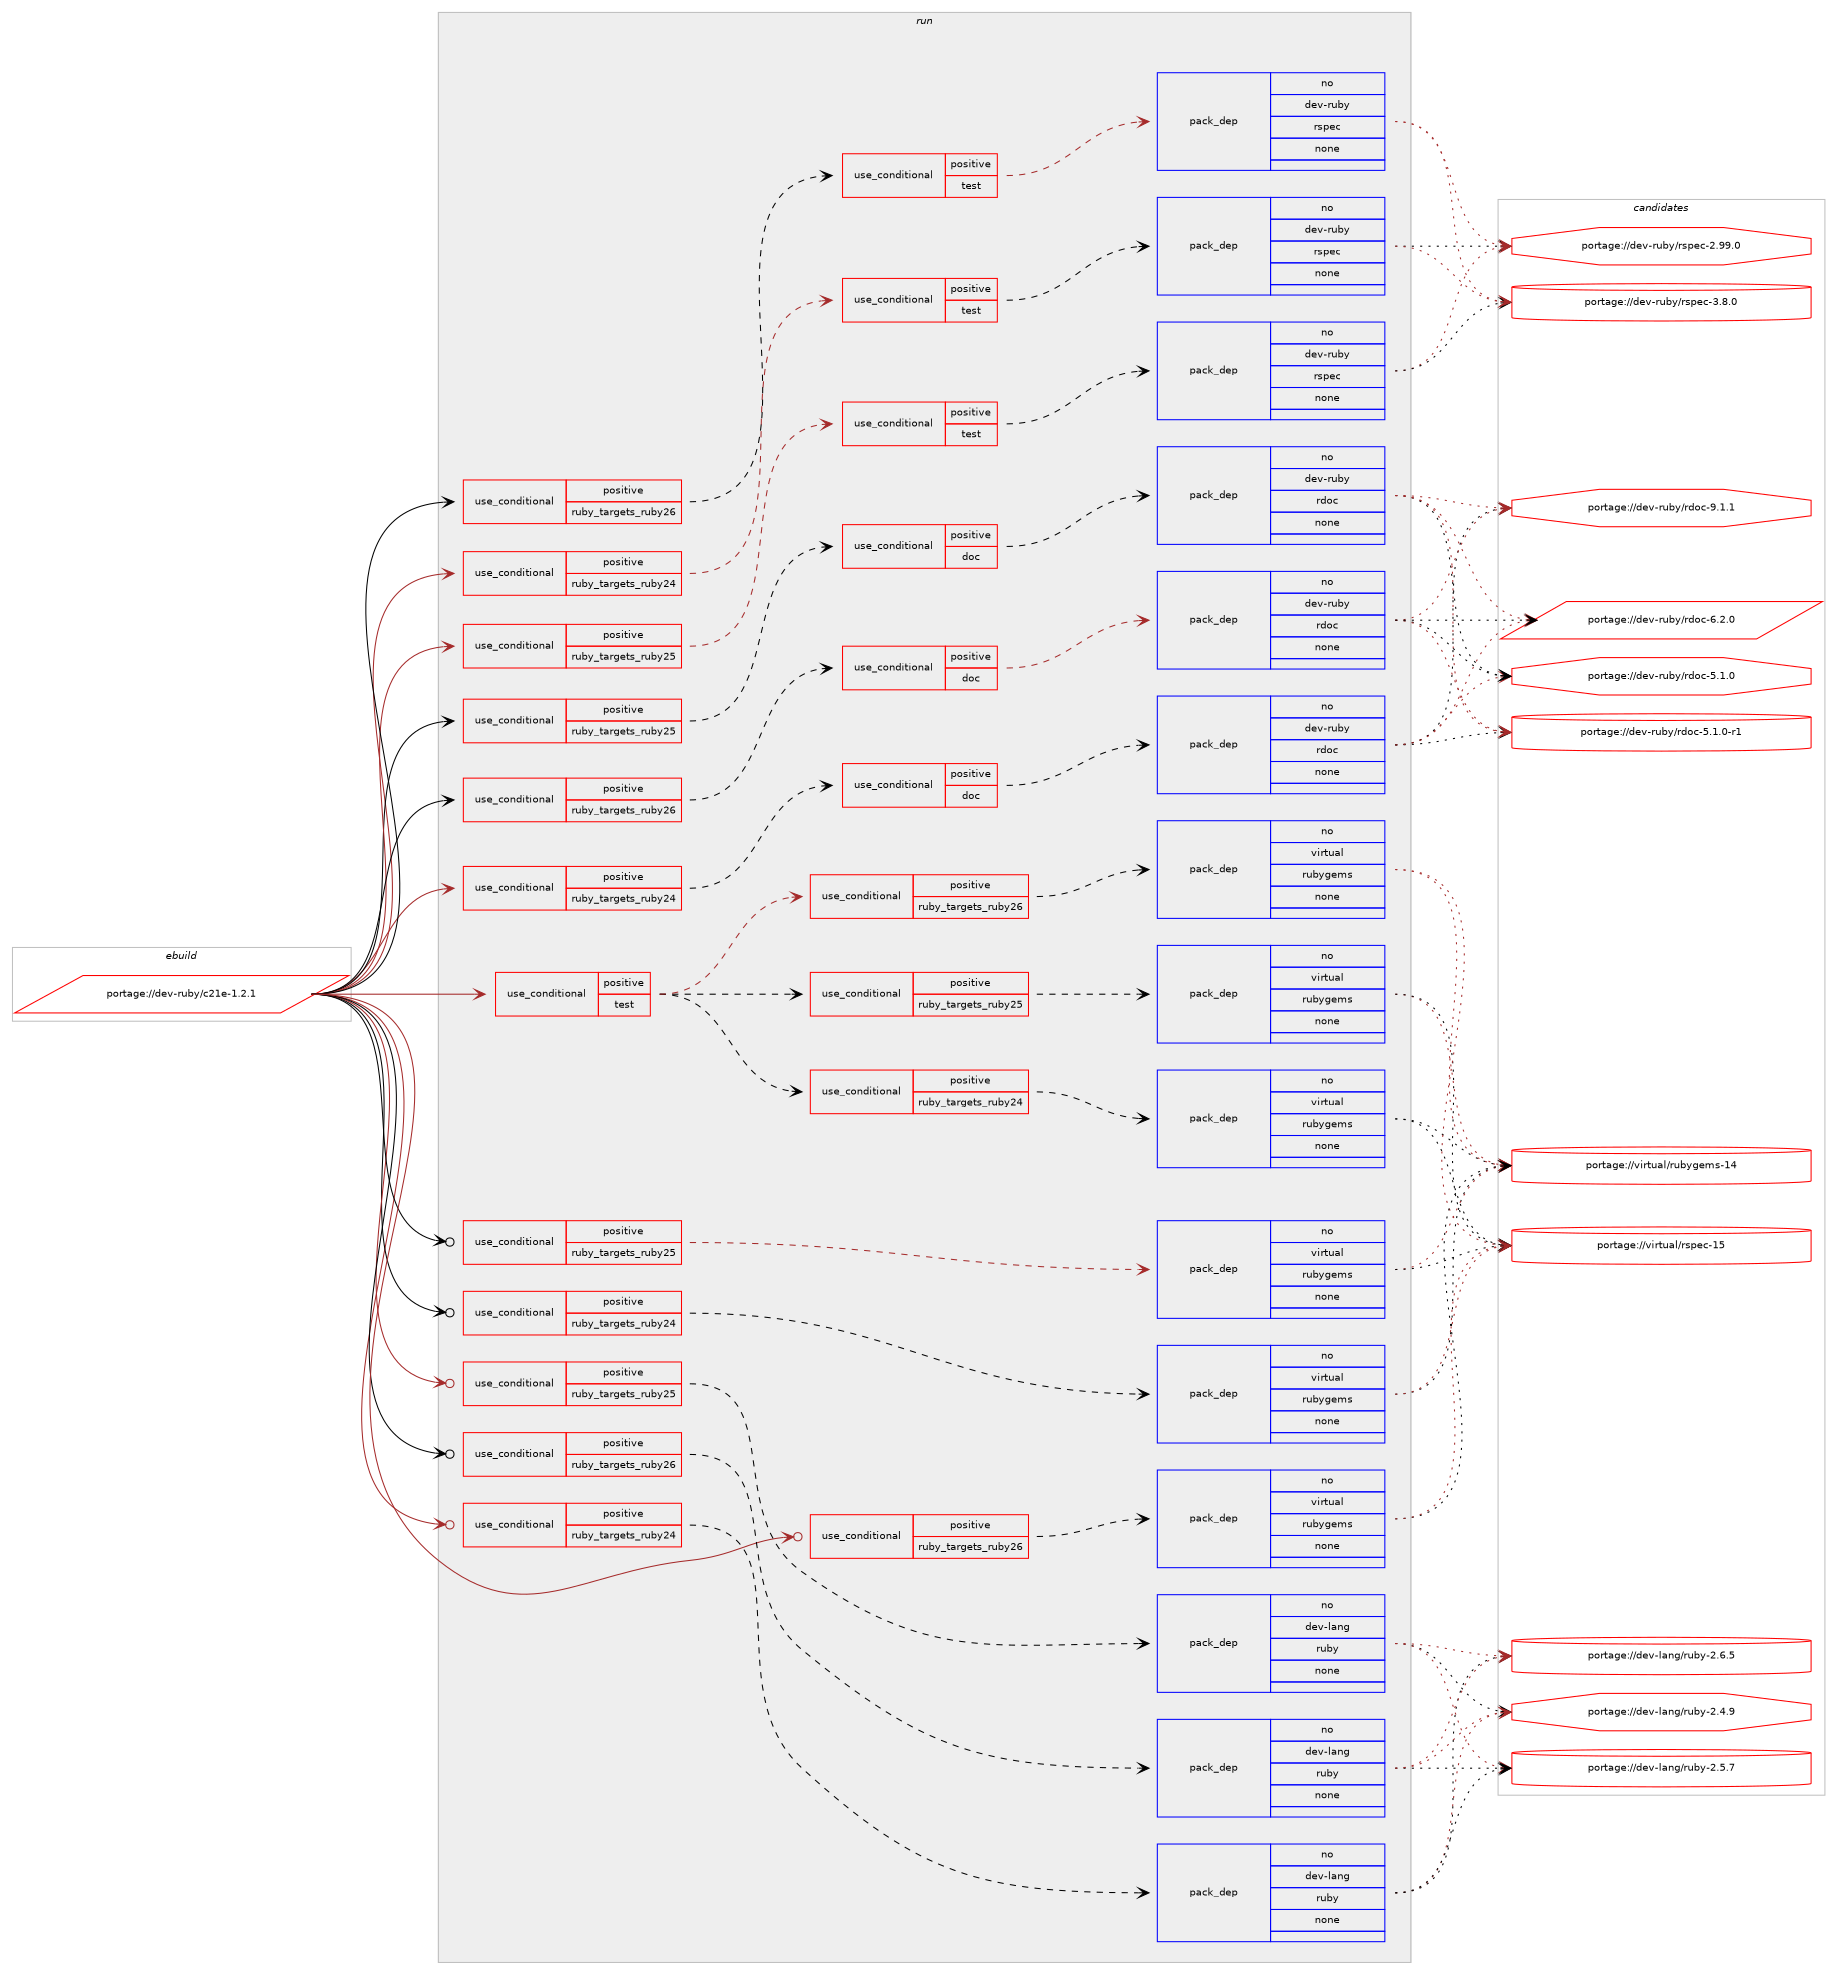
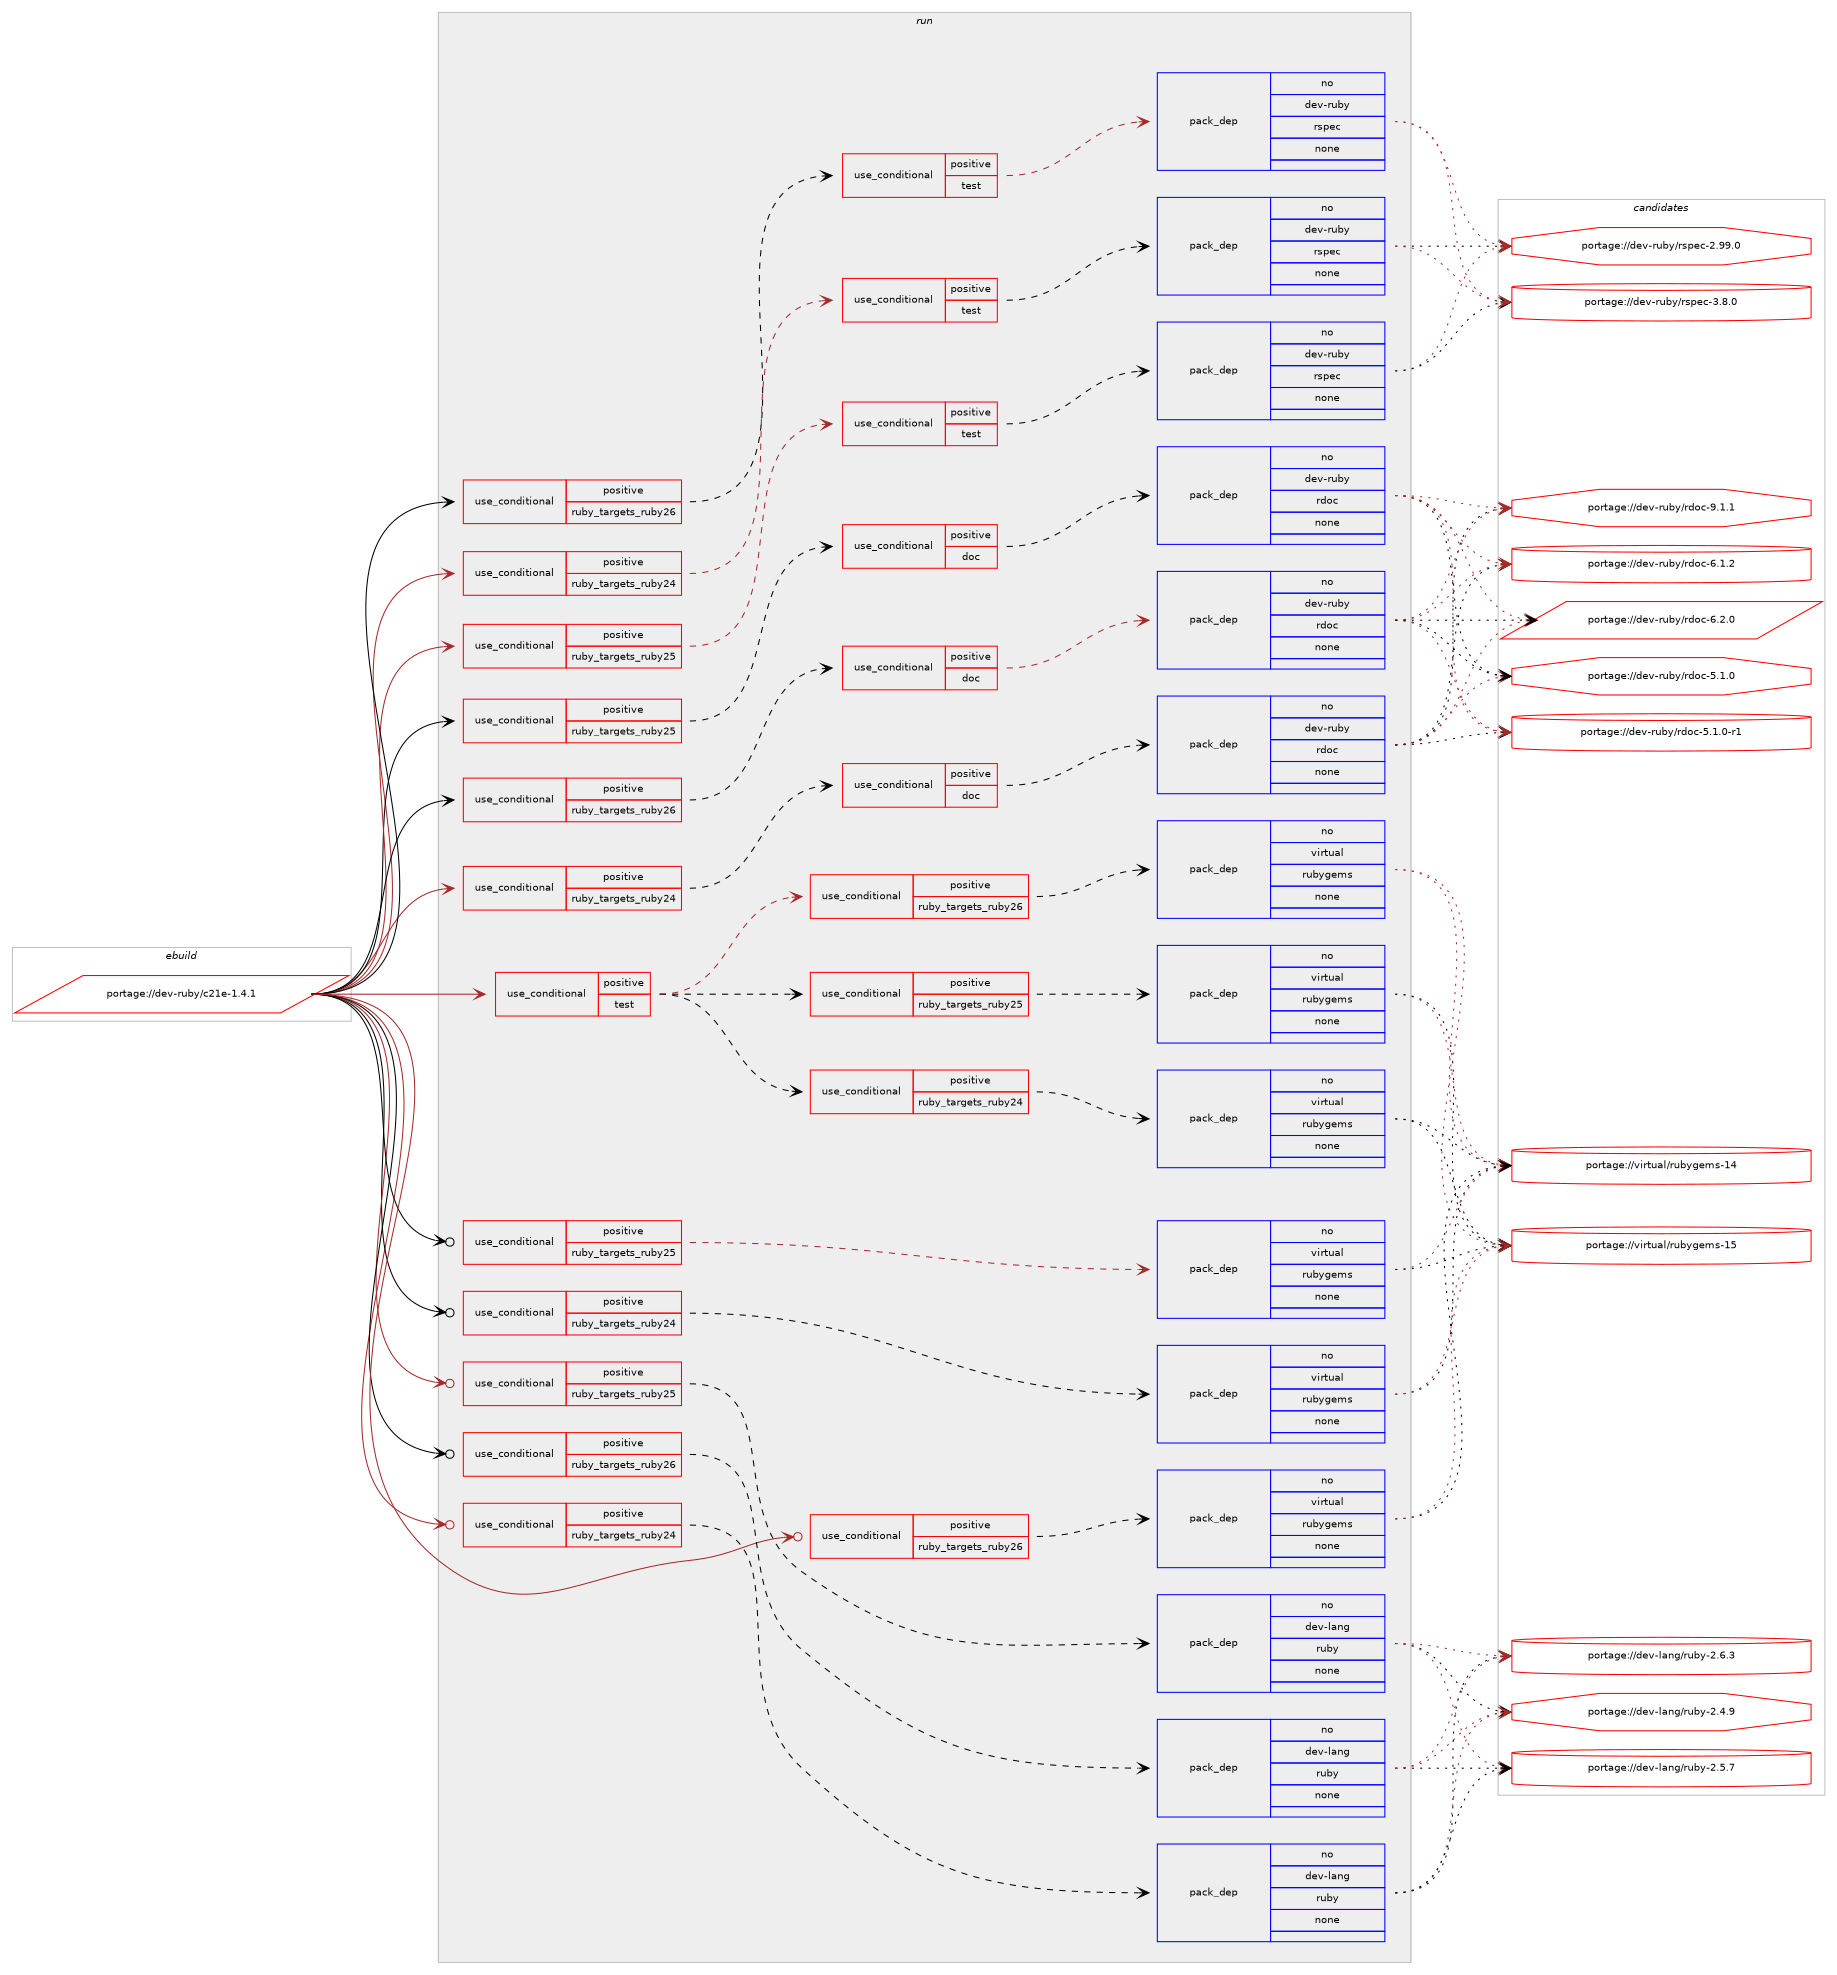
node "portage://dev-ruby/rdoc-6.1.2": added
node "portage://dev-ruby/c21e-1.2.1": label "portage://dev-ruby/c21e-1.2.1" -> "portage://dev-ruby/c21e-1.4.1"
node "portage://virtual/rspec-15": label "portage://virtual/rspec-15" -> "portage://virtual/rubygems-15"
node "portage://dev-lang/ruby-2.6.5": label "portage://dev-lang/ruby-2.6.5" -> "portage://dev-lang/ruby-2.6.3"
